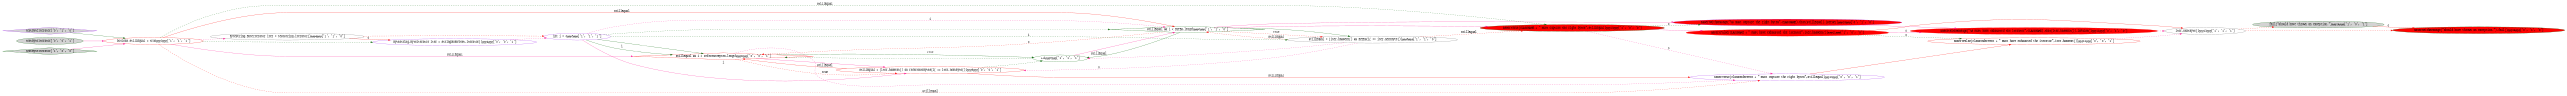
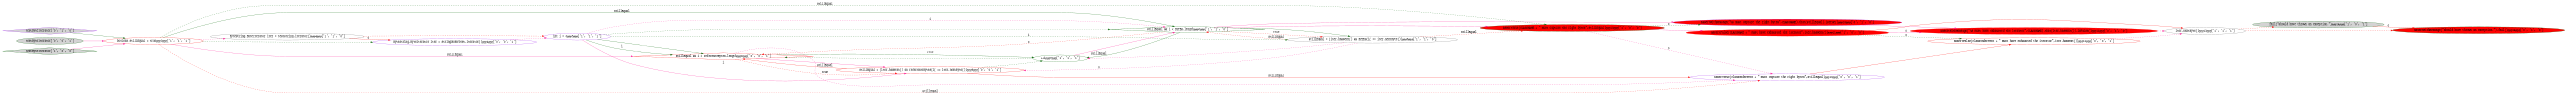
edge "boolean stillEqual = true@@@3@@@['1', '1', '1']" -> "stillEqual && i < BYTES.length@@@6@@@['1', '1', '0']": color red -> darkgreen
